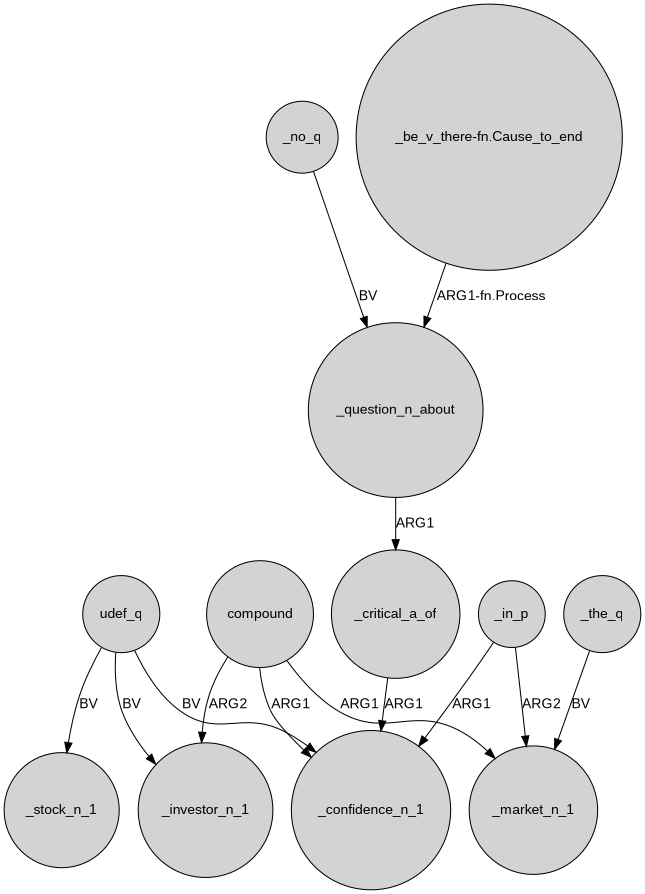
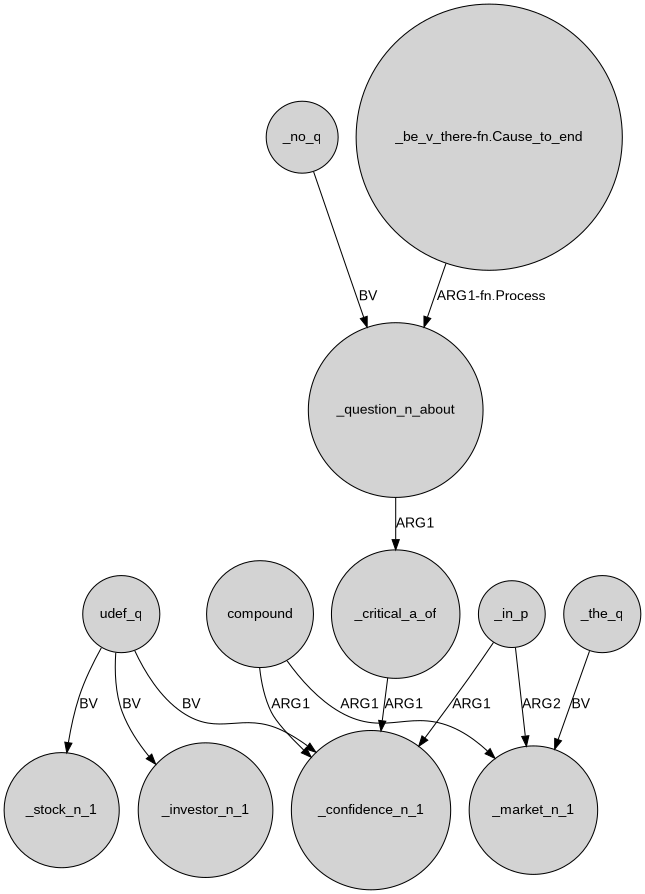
edge "compound" -> "_investor_n_1": removed, label "ARG2"
